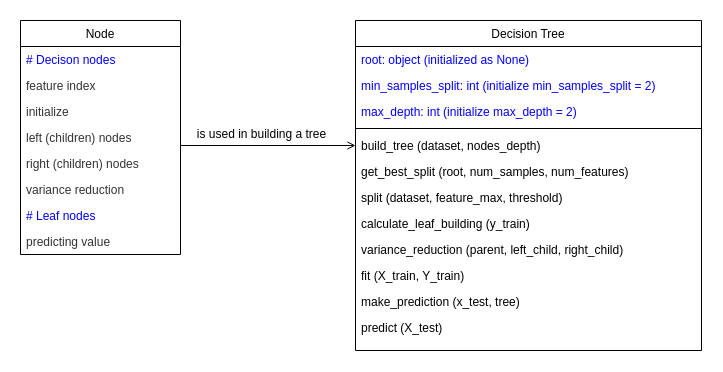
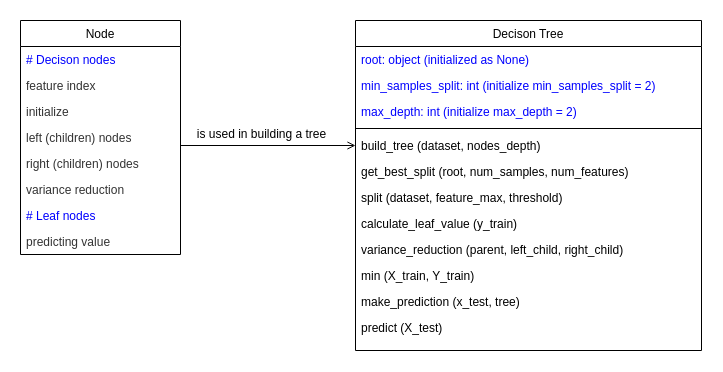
node "Decision Tree": label "Decision Tree" -> "Decison Tree"
node "calculate_leaf_building (y_train)": label "calculate_leaf_building (y_train)" -> "calculate_leaf_value (y_train)"
node "fit (X_train, Y_train)": label "fit (X_train, Y_train)" -> "min (X_train, Y_train)"
